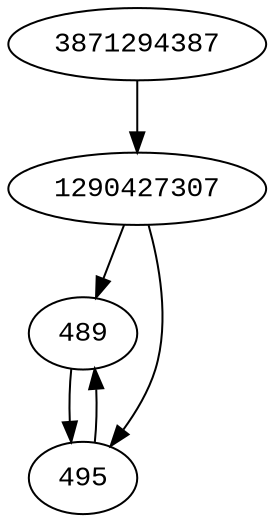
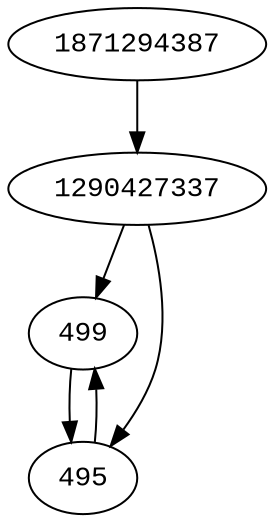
node "3871294387": label "3871294387" -> "1871294387"
node "1290427307": label "1290427307" -> "1290427337"
node "489": label "489" -> "499"
